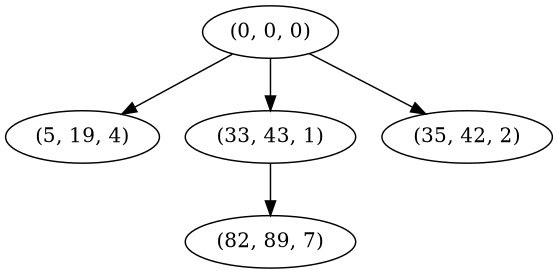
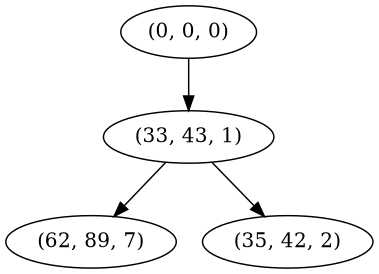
edge "(0, 0, 0)" -> "(35, 42, 2)": now "(33, 43, 1)" -> "(35, 42, 2)"
node "(5, 19, 4)": removed
node "(82, 89, 7)": label "(82, 89, 7)" -> "(62, 89, 7)"
